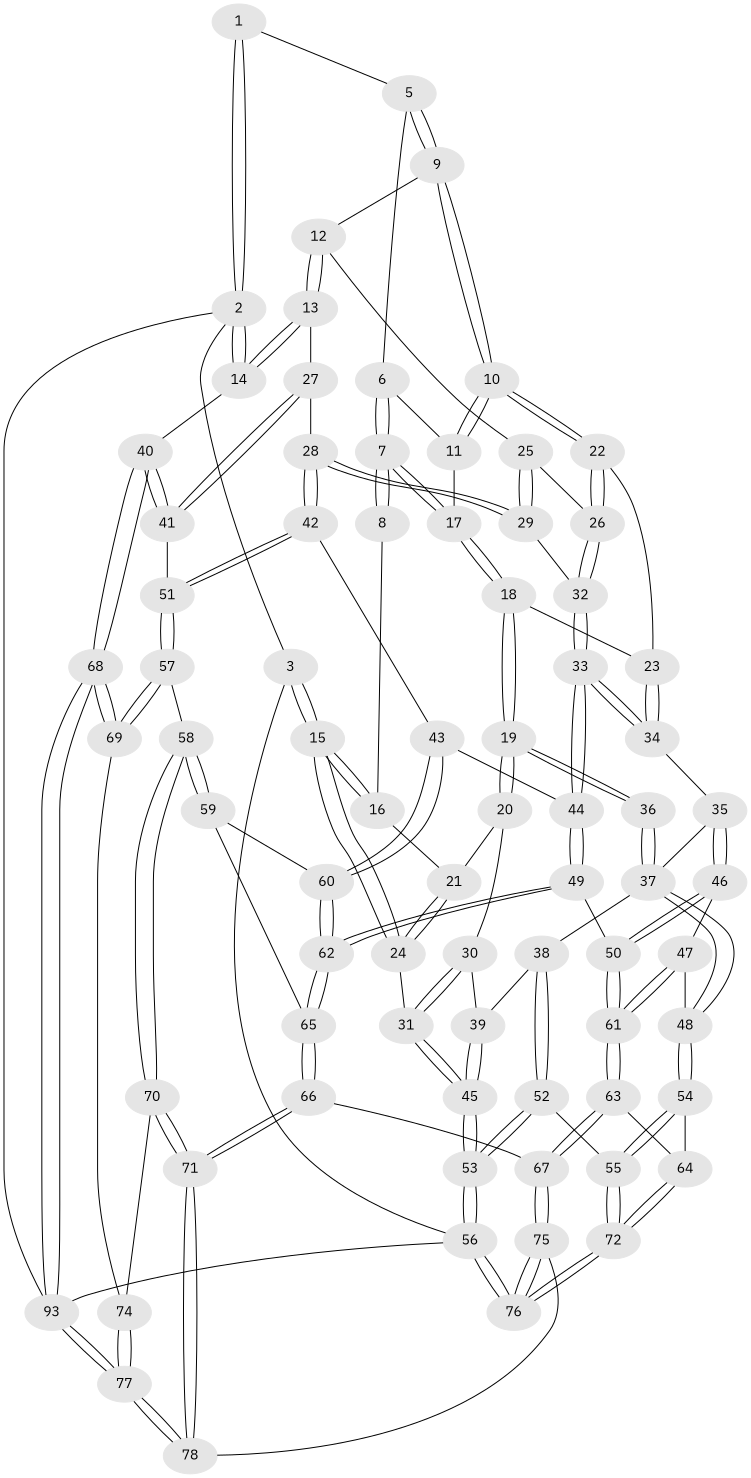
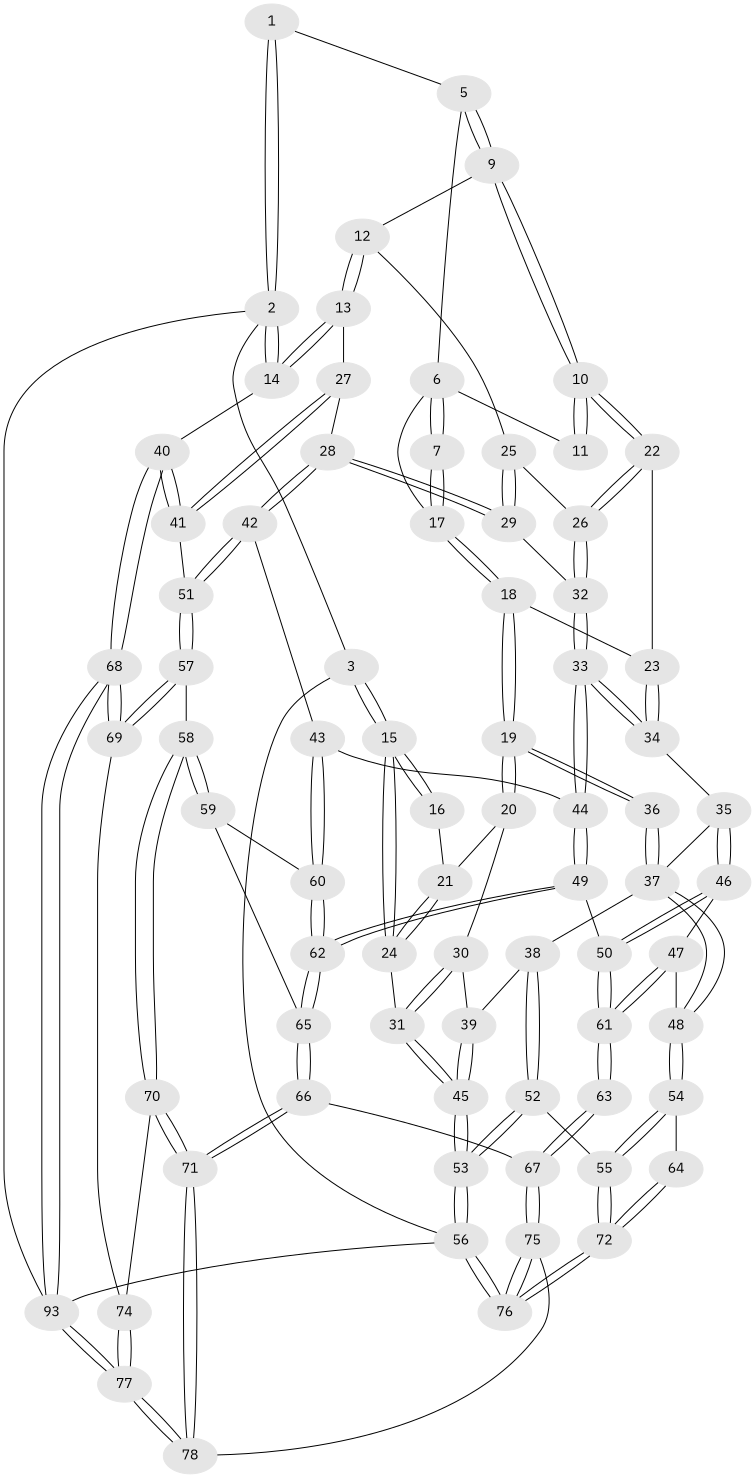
edge "11" -- "17": now "6" -- "17"
node "8": removed
edge "63" -- "64": removed
